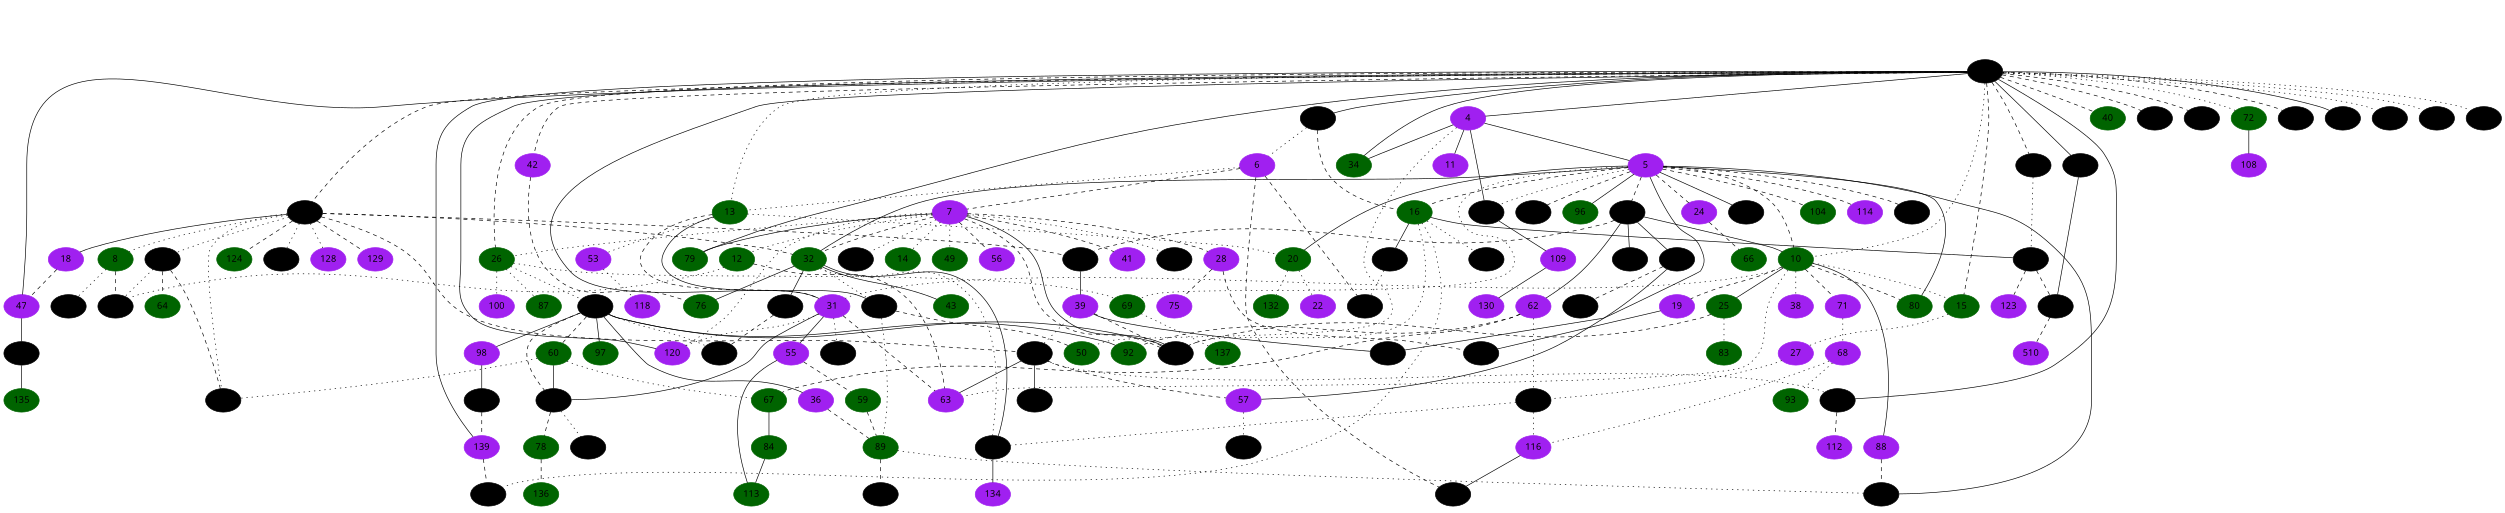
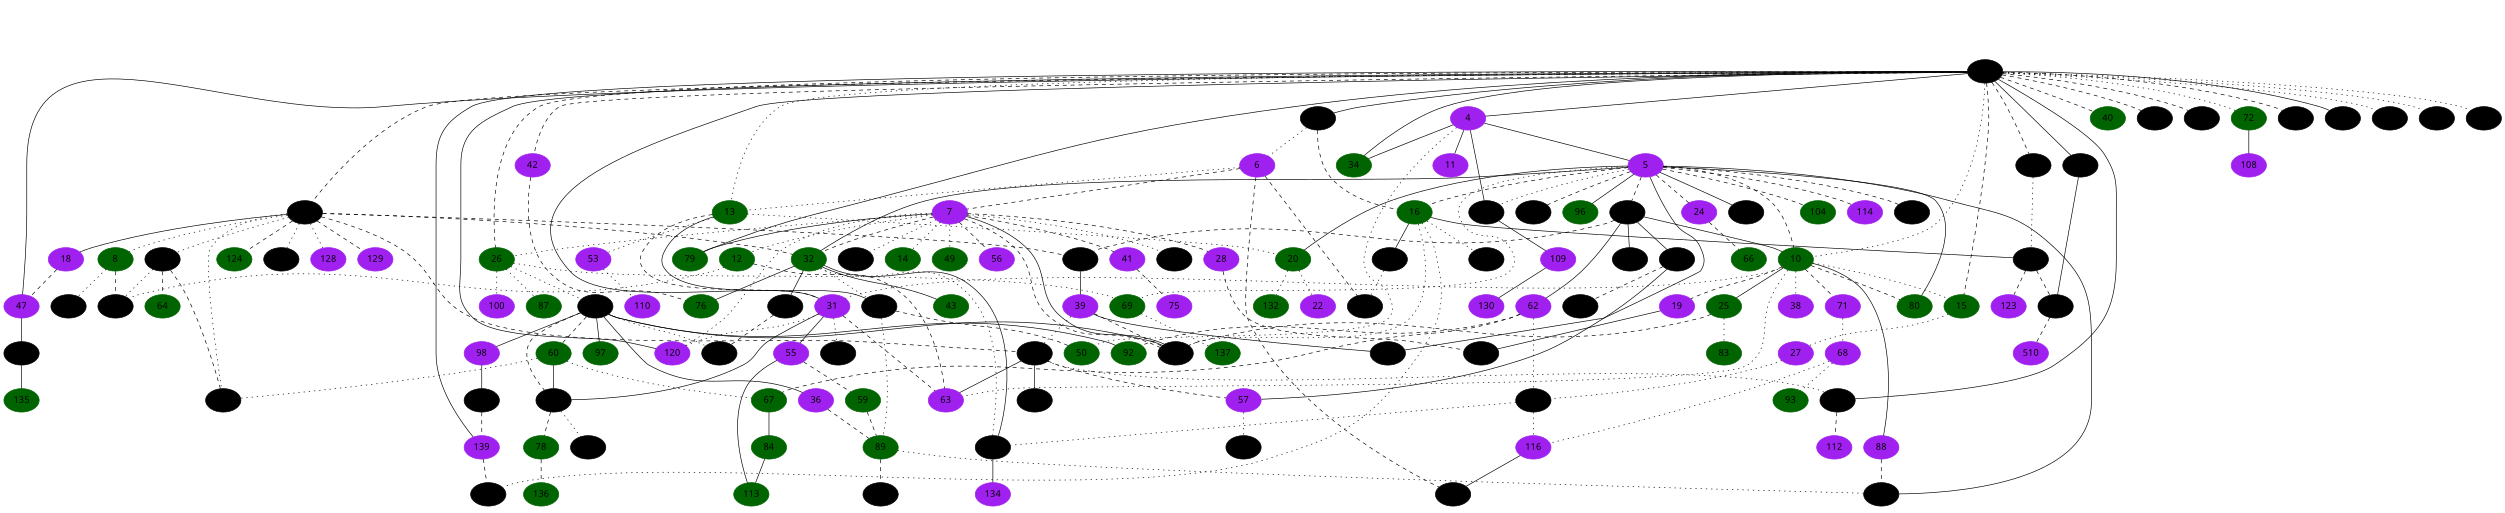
edge "28" -- "75": now "41" -- "75"
node "118": label "118" -> "110"
